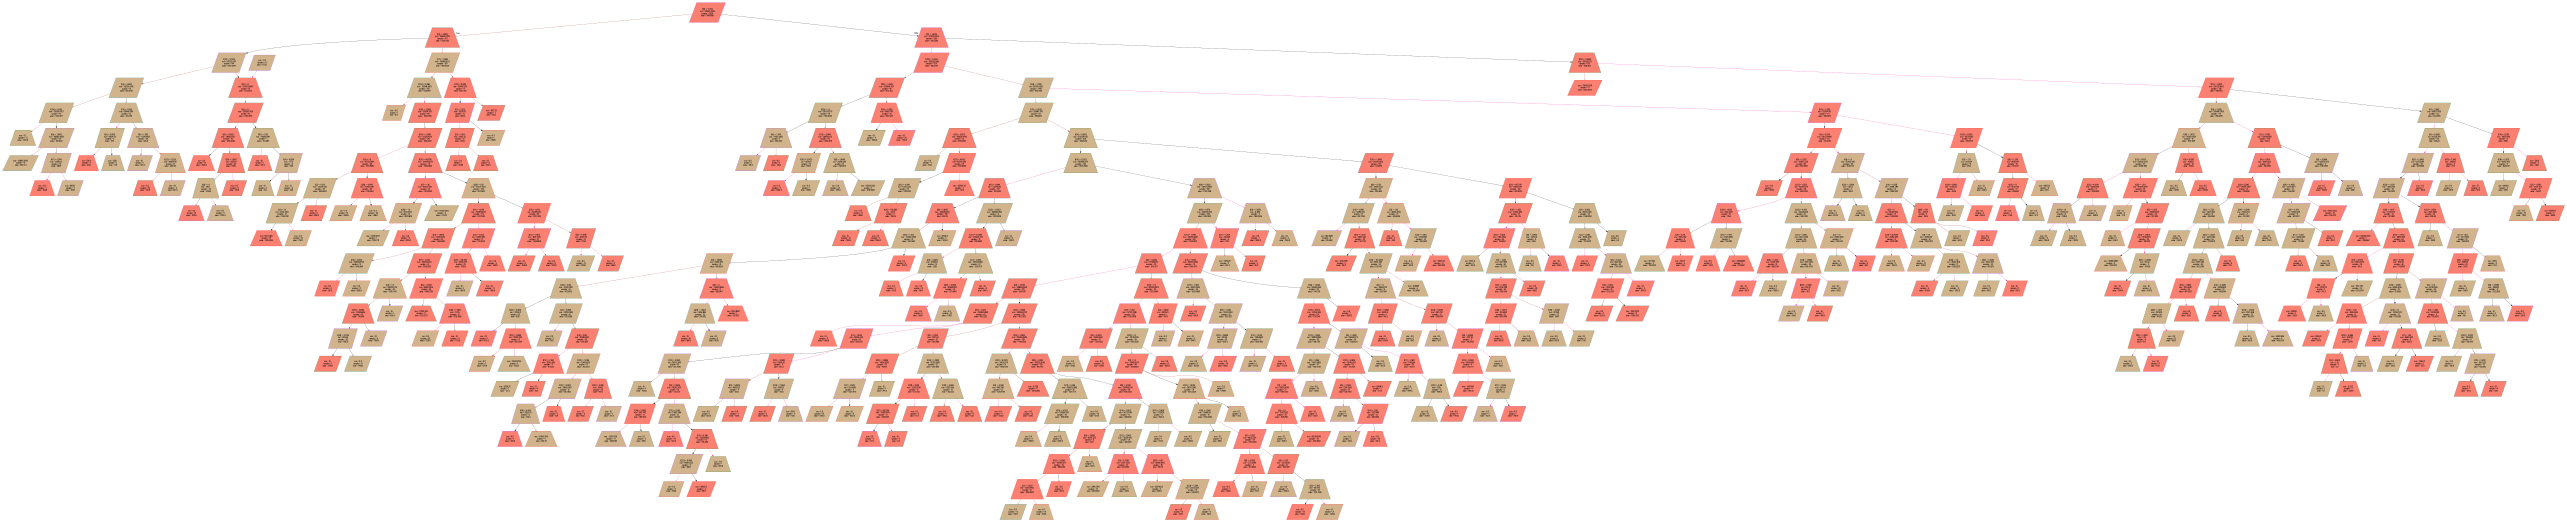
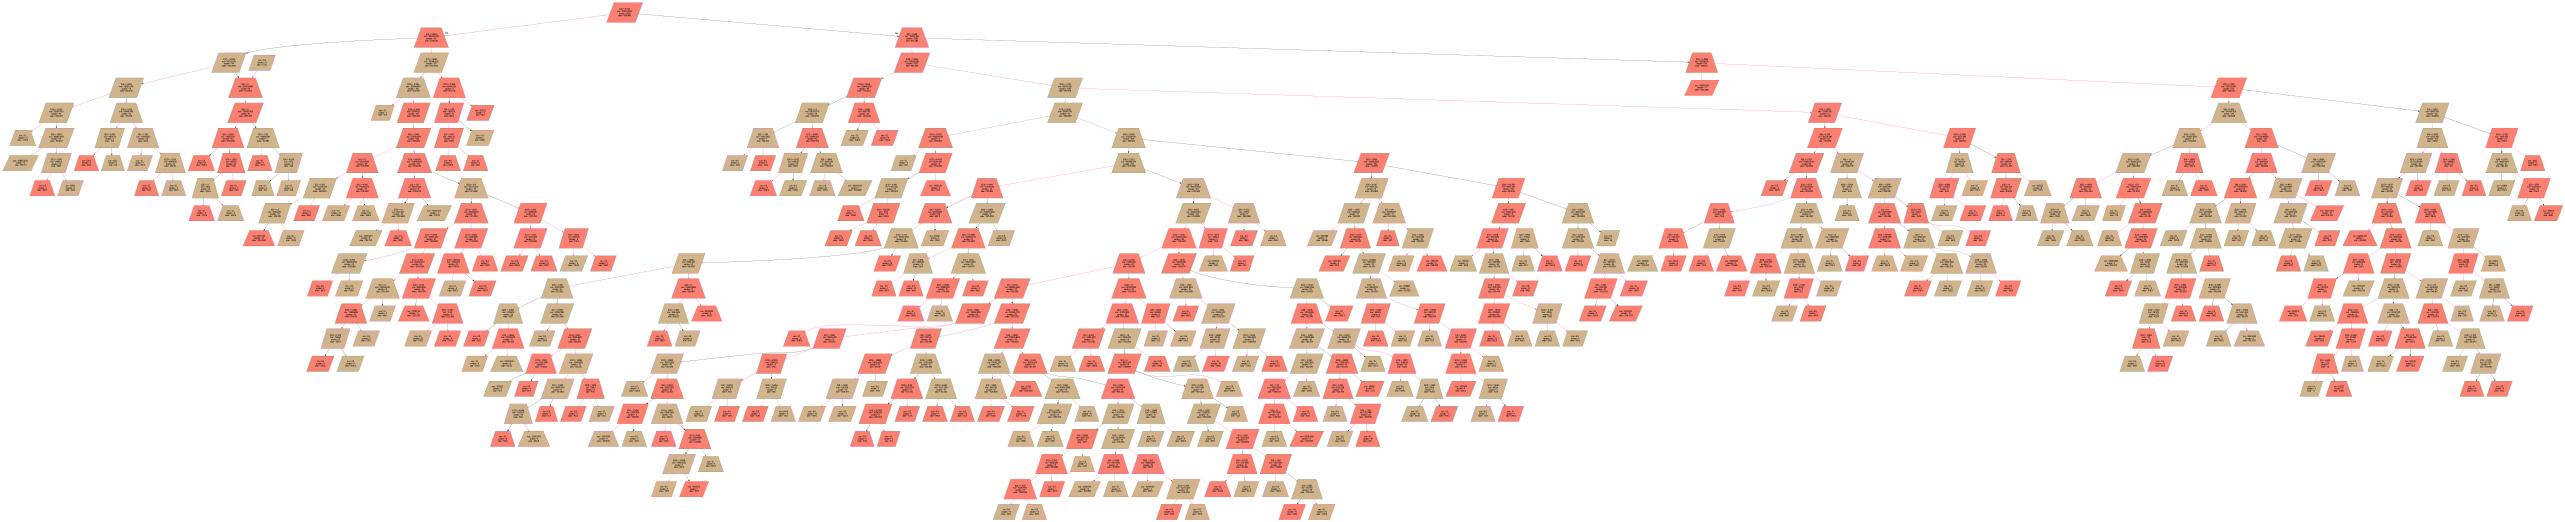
node "mse = 0.0 samples = 13 value = 641.0": shape parallelogram -> trapezium
node "mse = 0.0 samples = 2 value = 203.0": removed
